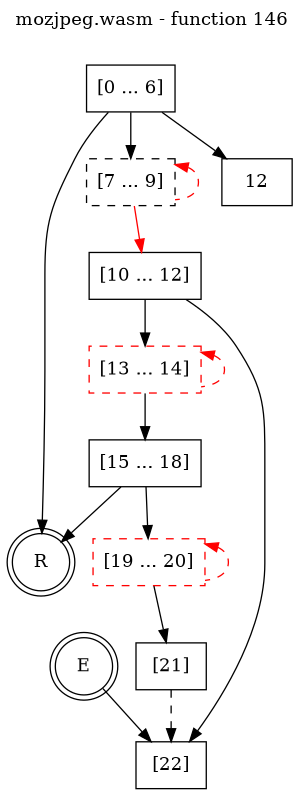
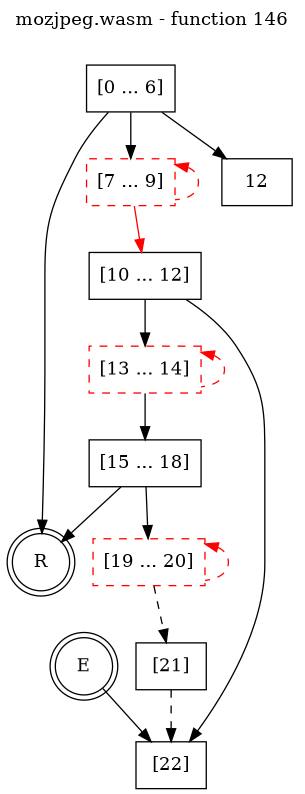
node "[7 ... 9]": color black -> red
edge "[19 ... 20]" -> "[21]": style solid -> dashed
